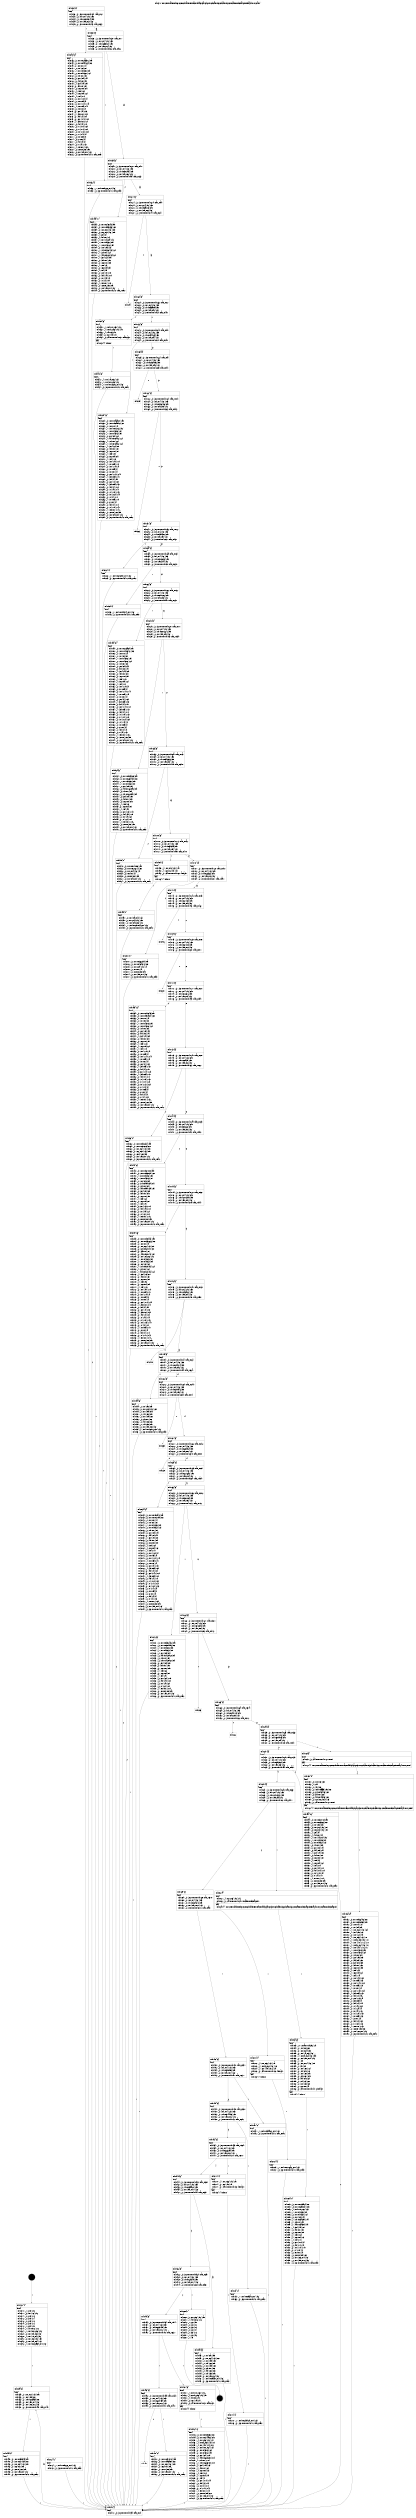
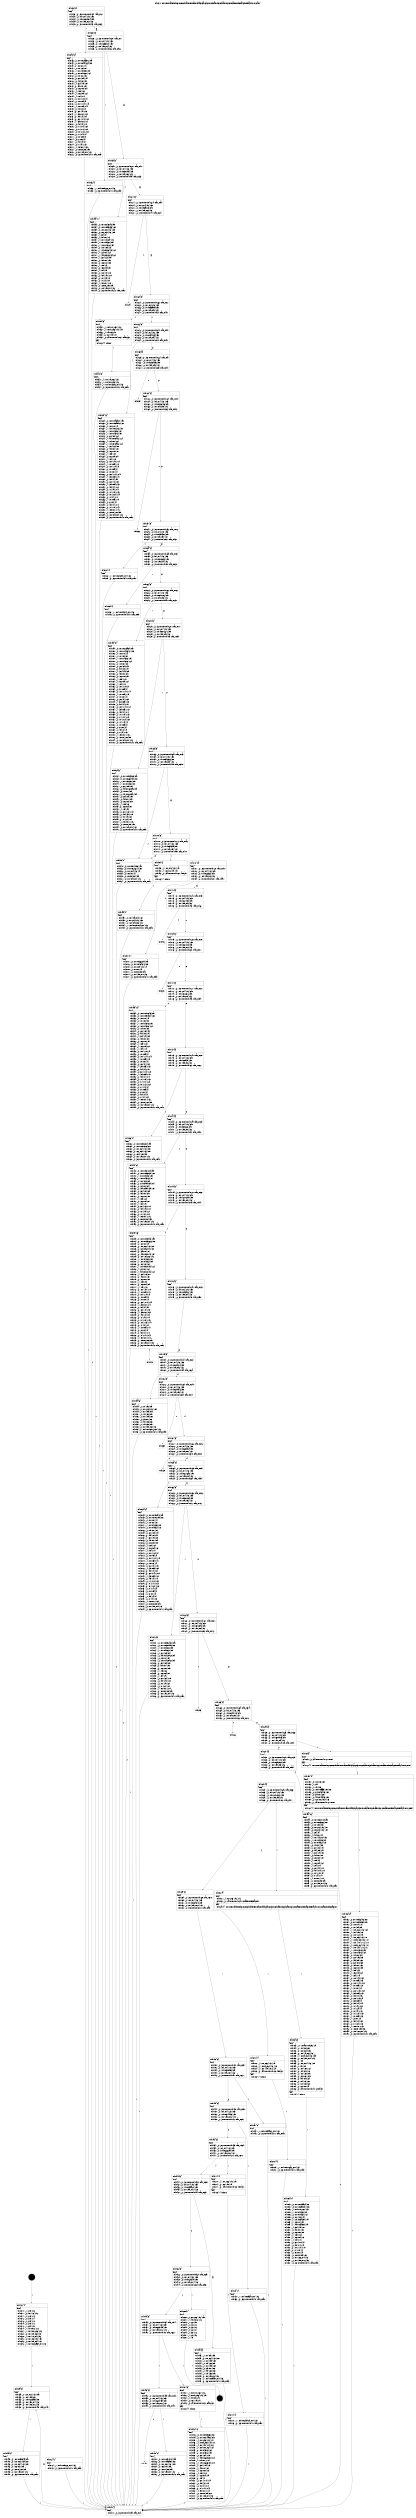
edge "0x40170e [25]" -> "0x401727 [25]": now "0x40170e [25]" -> "0x401b4e [27]"
edge "0x4017d6 [25]" -> "0x40240e": now "0x4020bf [165]" -> "0x40240e"
edge "0x4018b7 [25]" -> "0x4018d0 [25]": removed, label "9"
